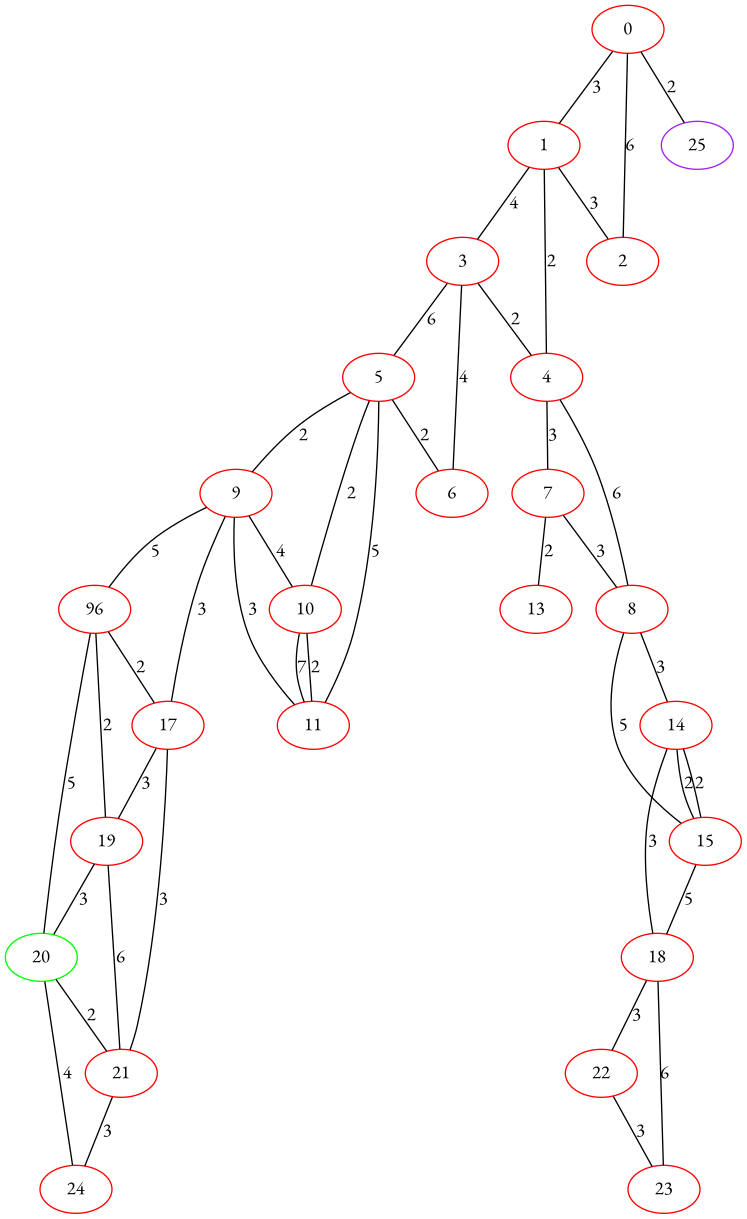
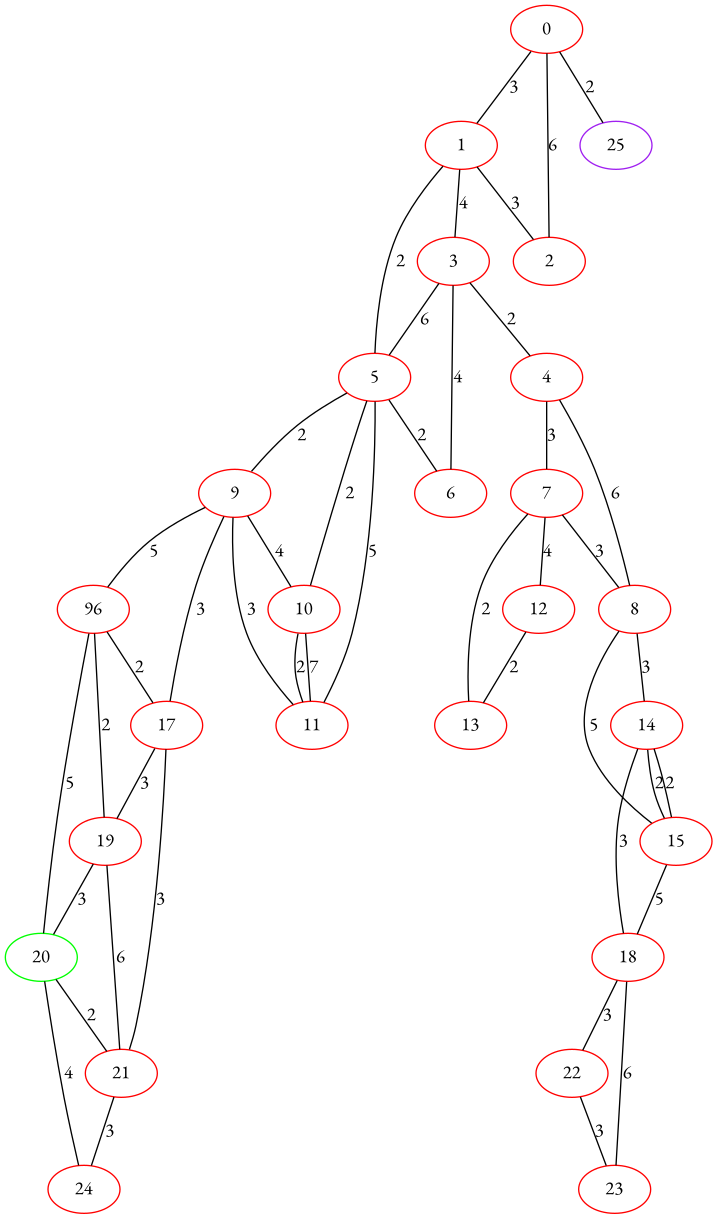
edge "1" -- "4": now "1" -- "5"
node "12": added
